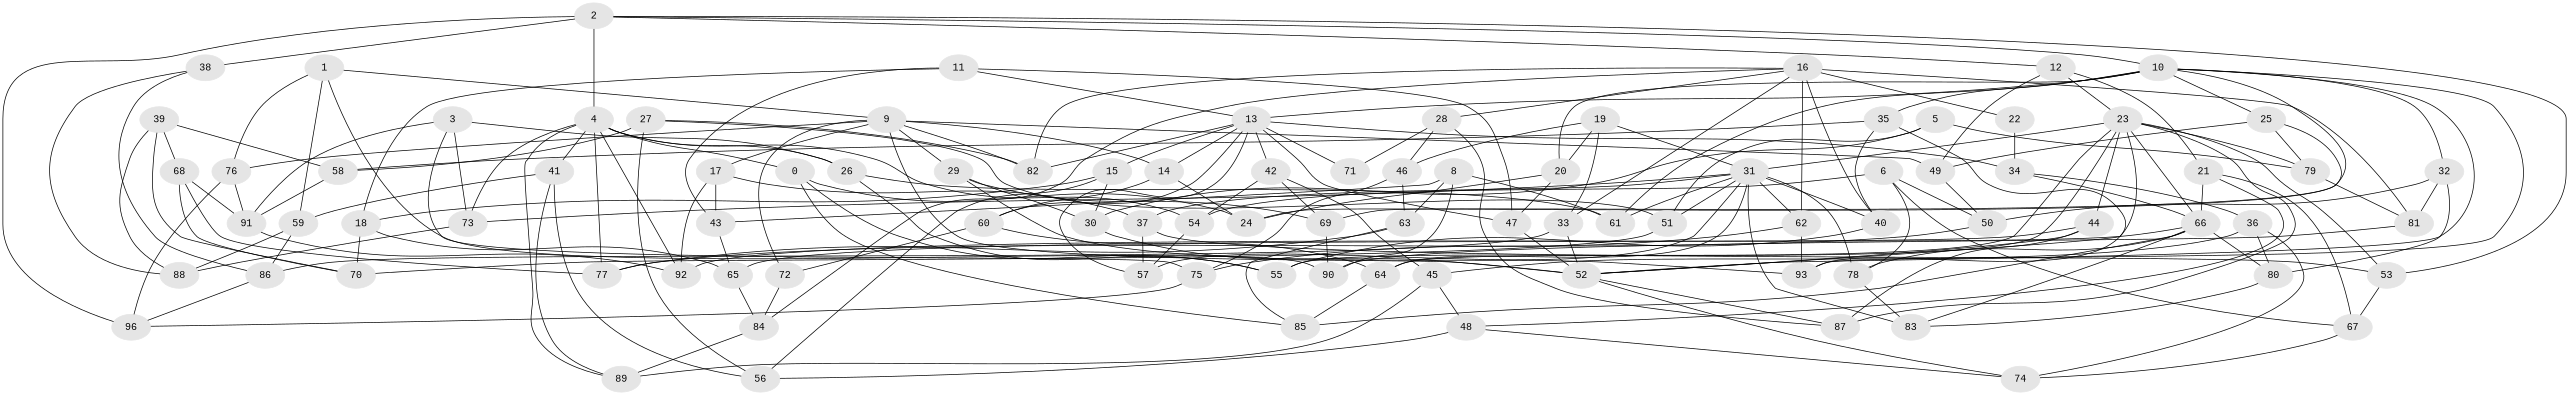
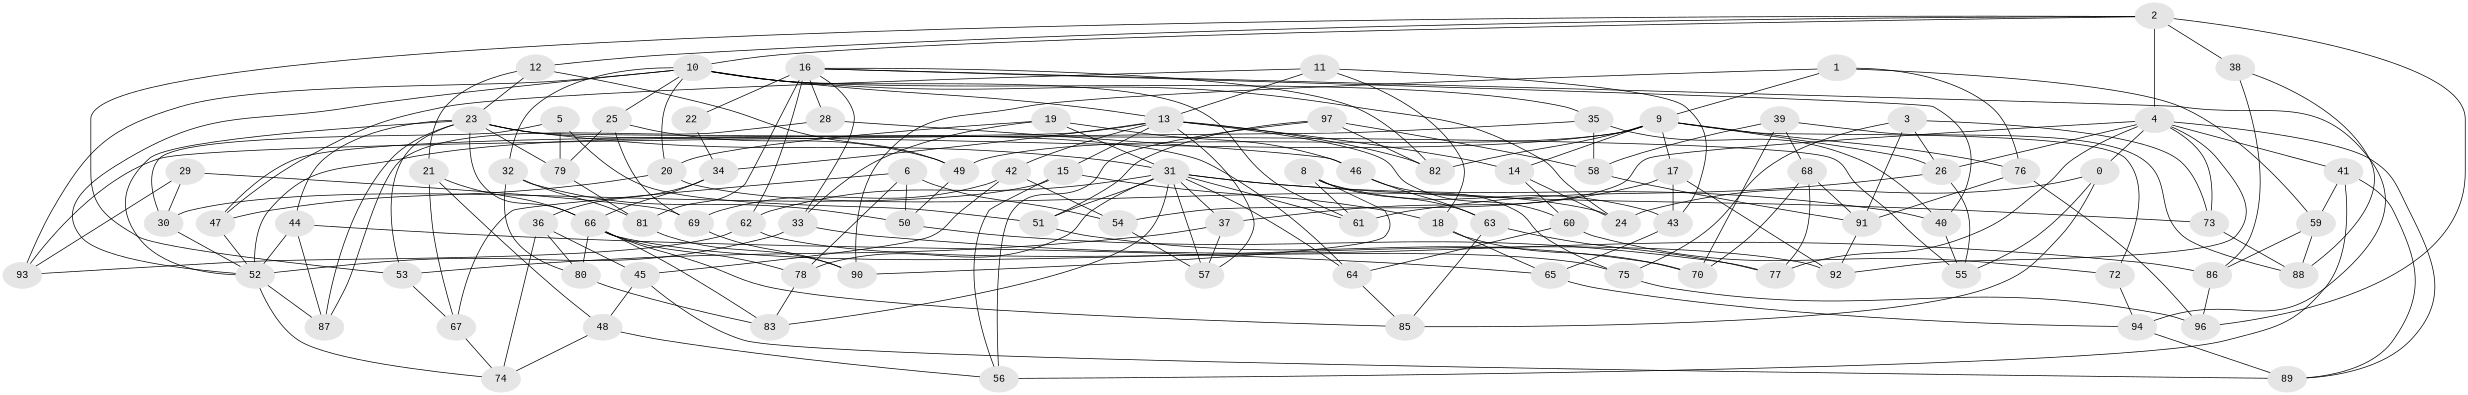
node "27": label "27" -> "97"
edge "9" -- "29": now "9" -- "26"
node "71": removed
node "84": label "84" -> "94"
